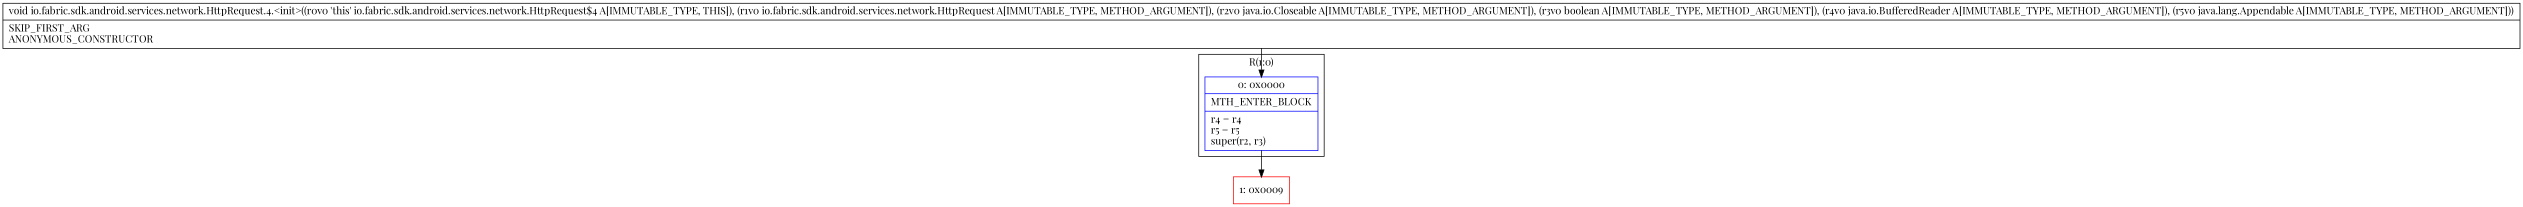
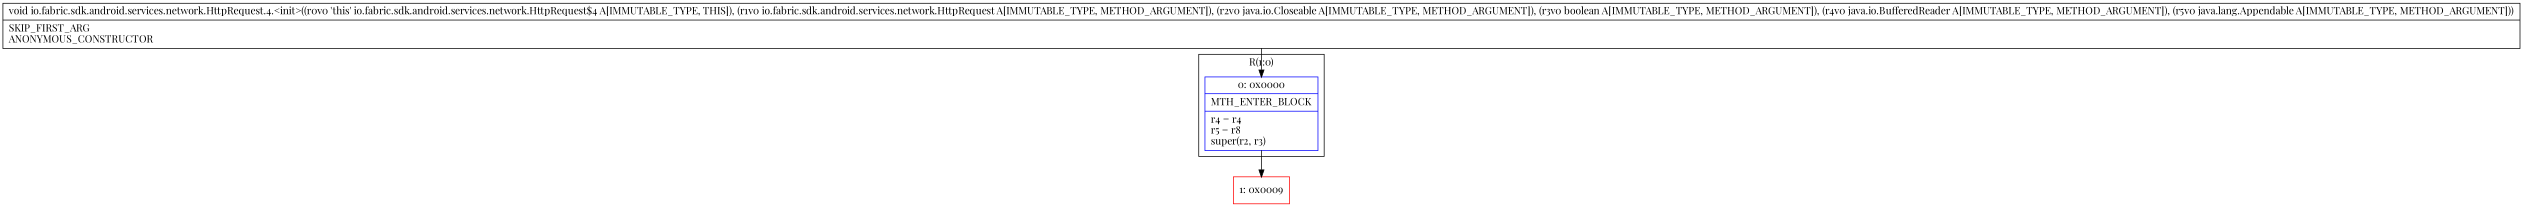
node "0: 0x0000": text "r5 = r5" -> "r5 = r8"
